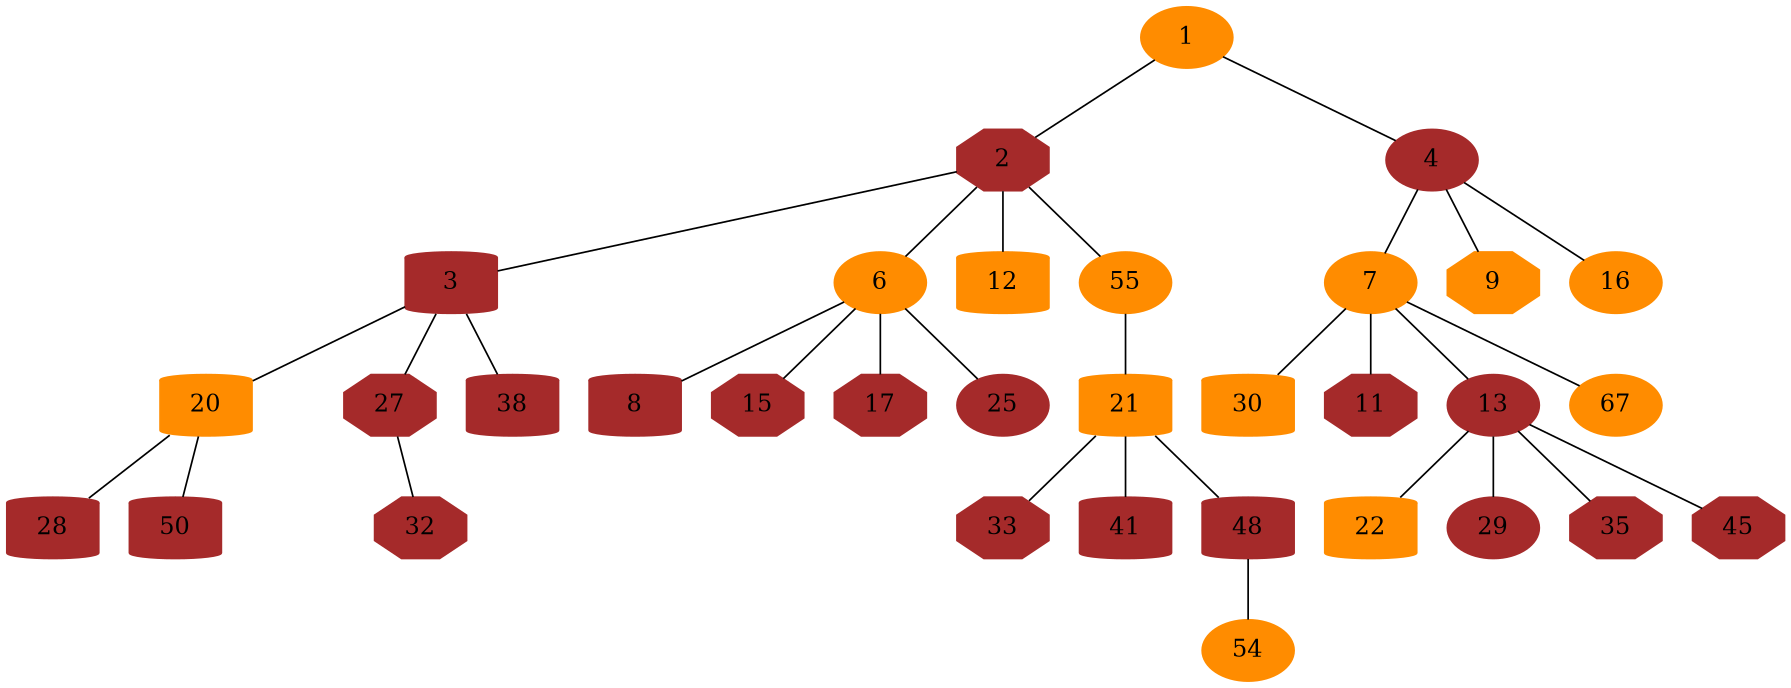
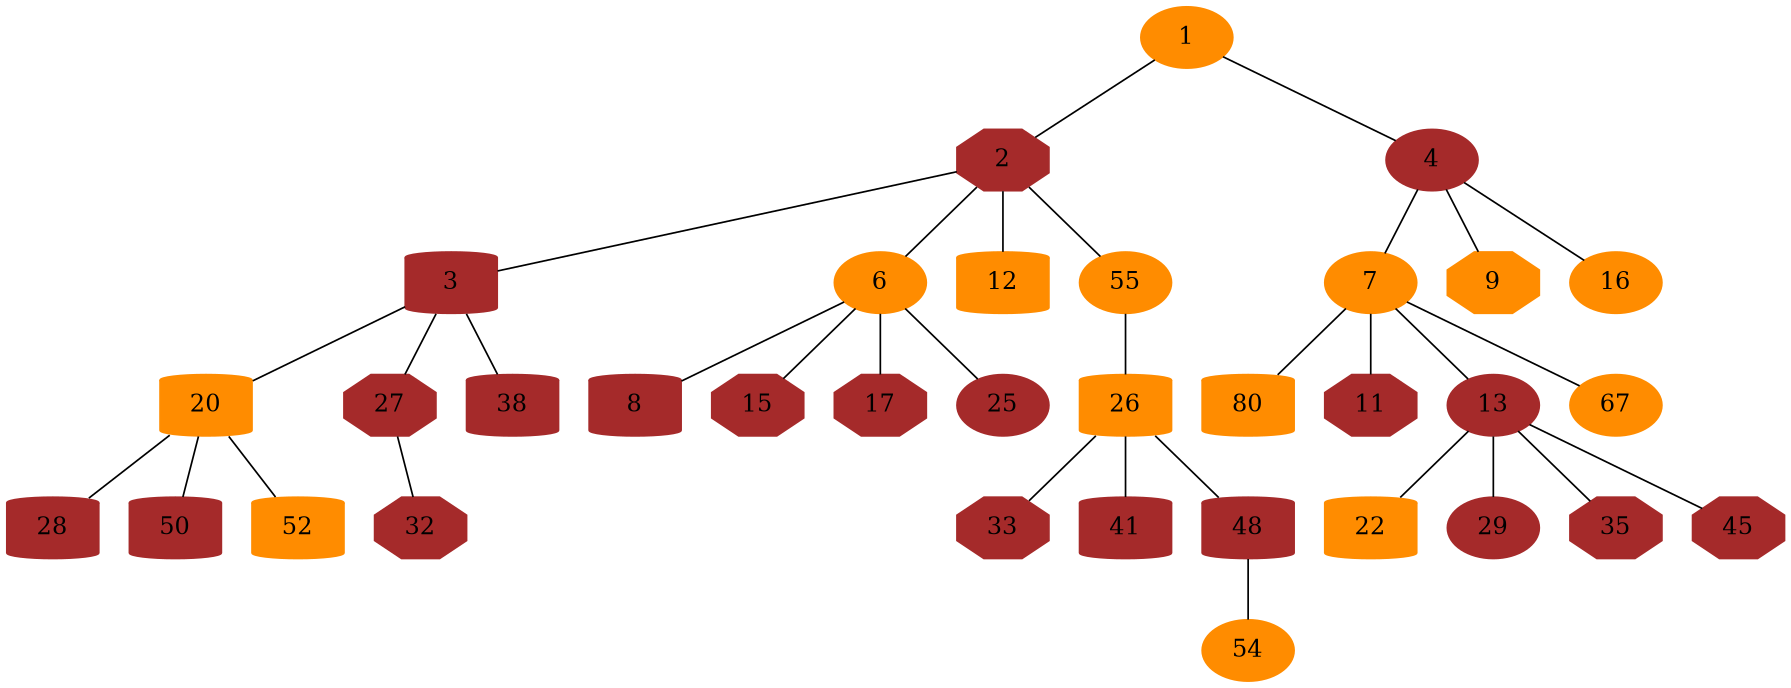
node "21": label "21" -> "26"
node "30": label "30" -> "80"
node "52": added
